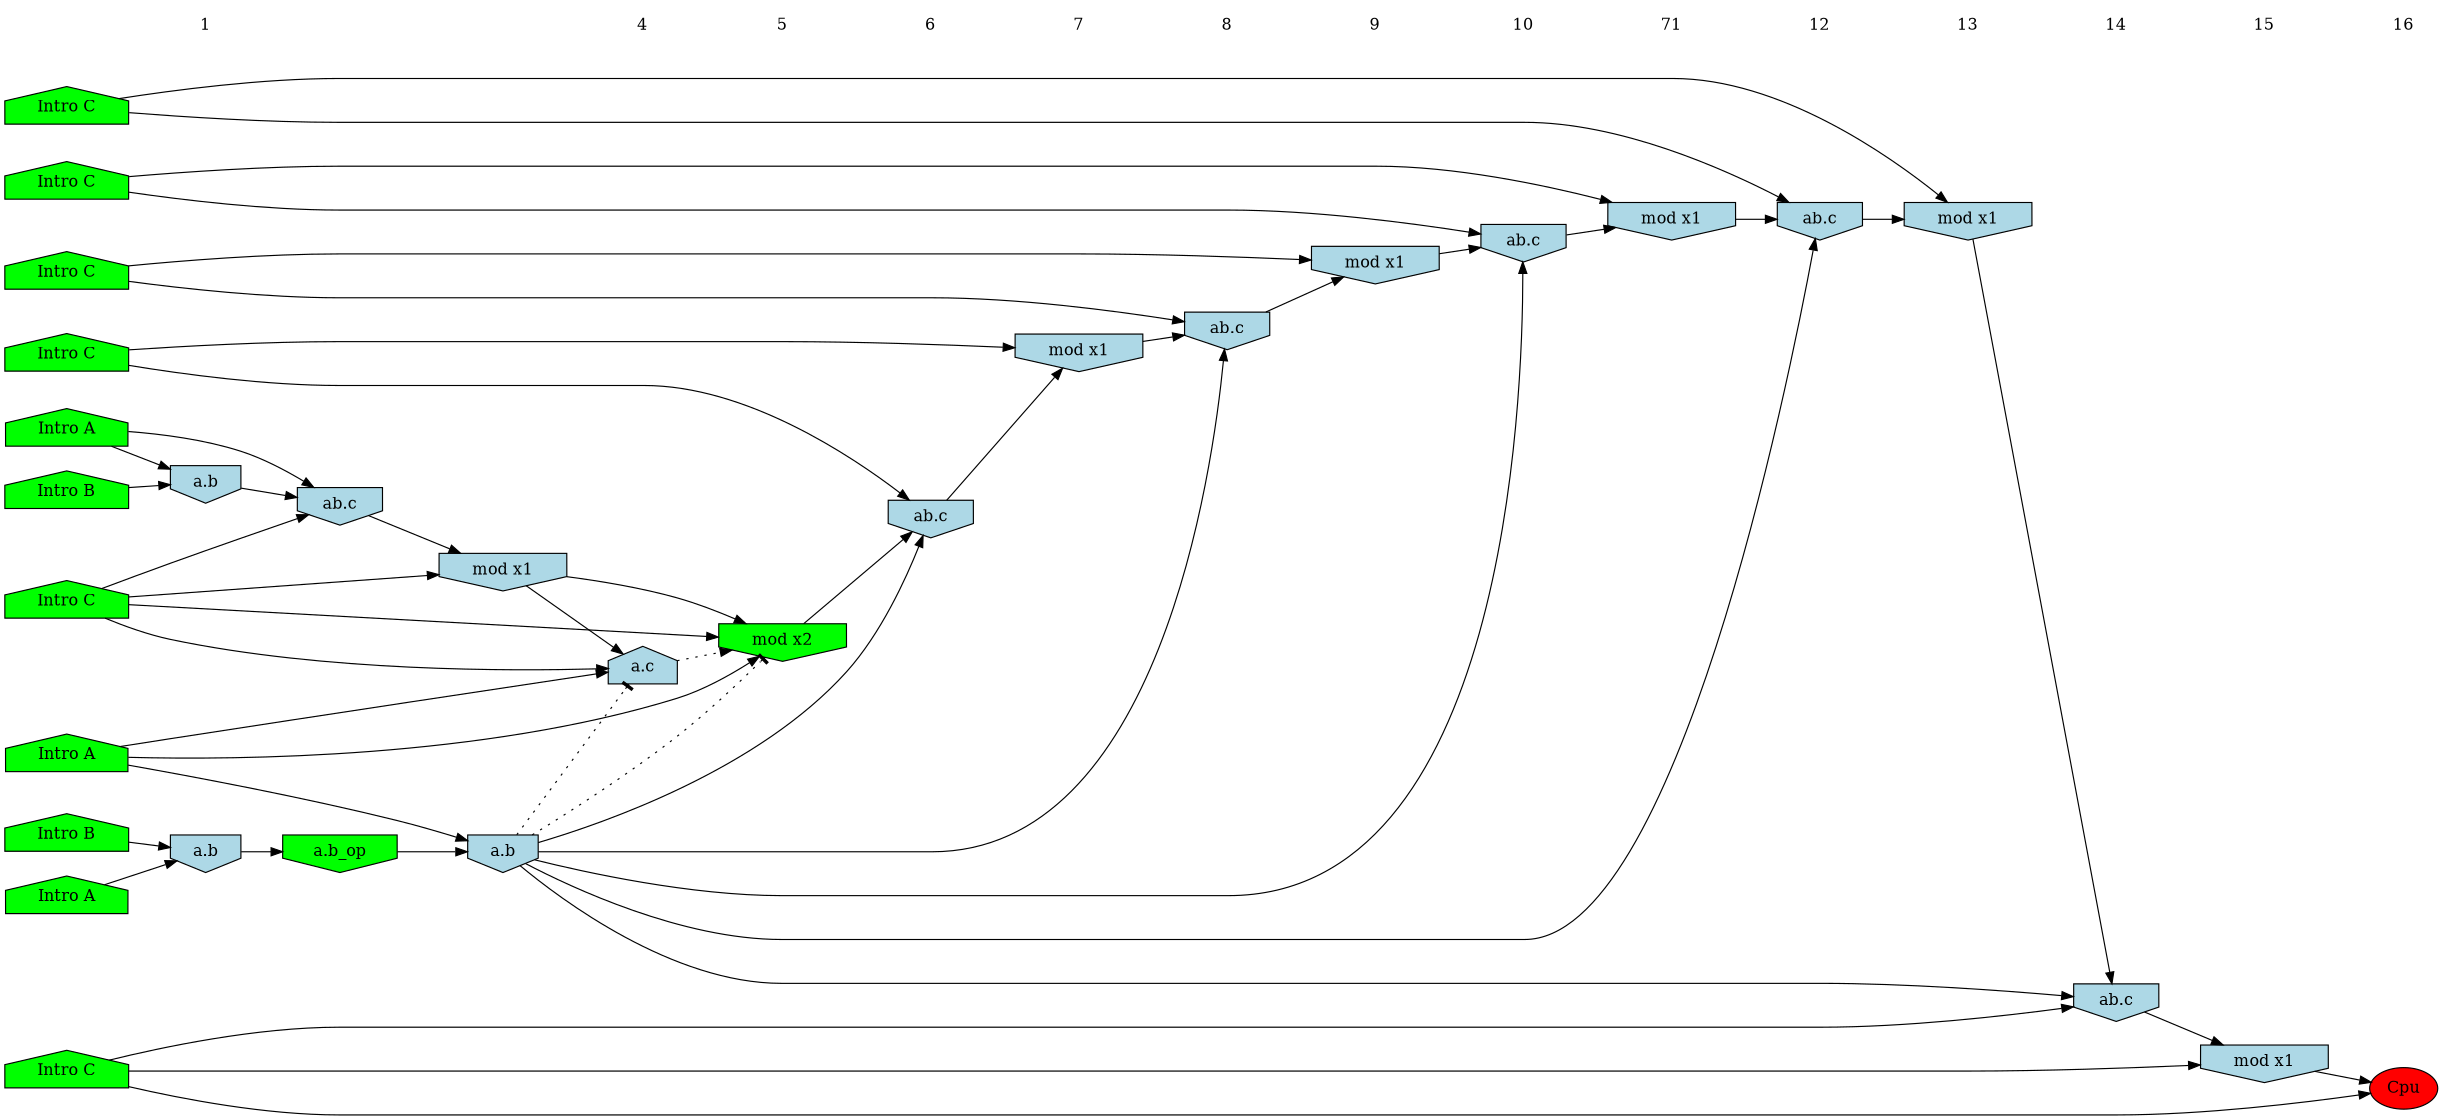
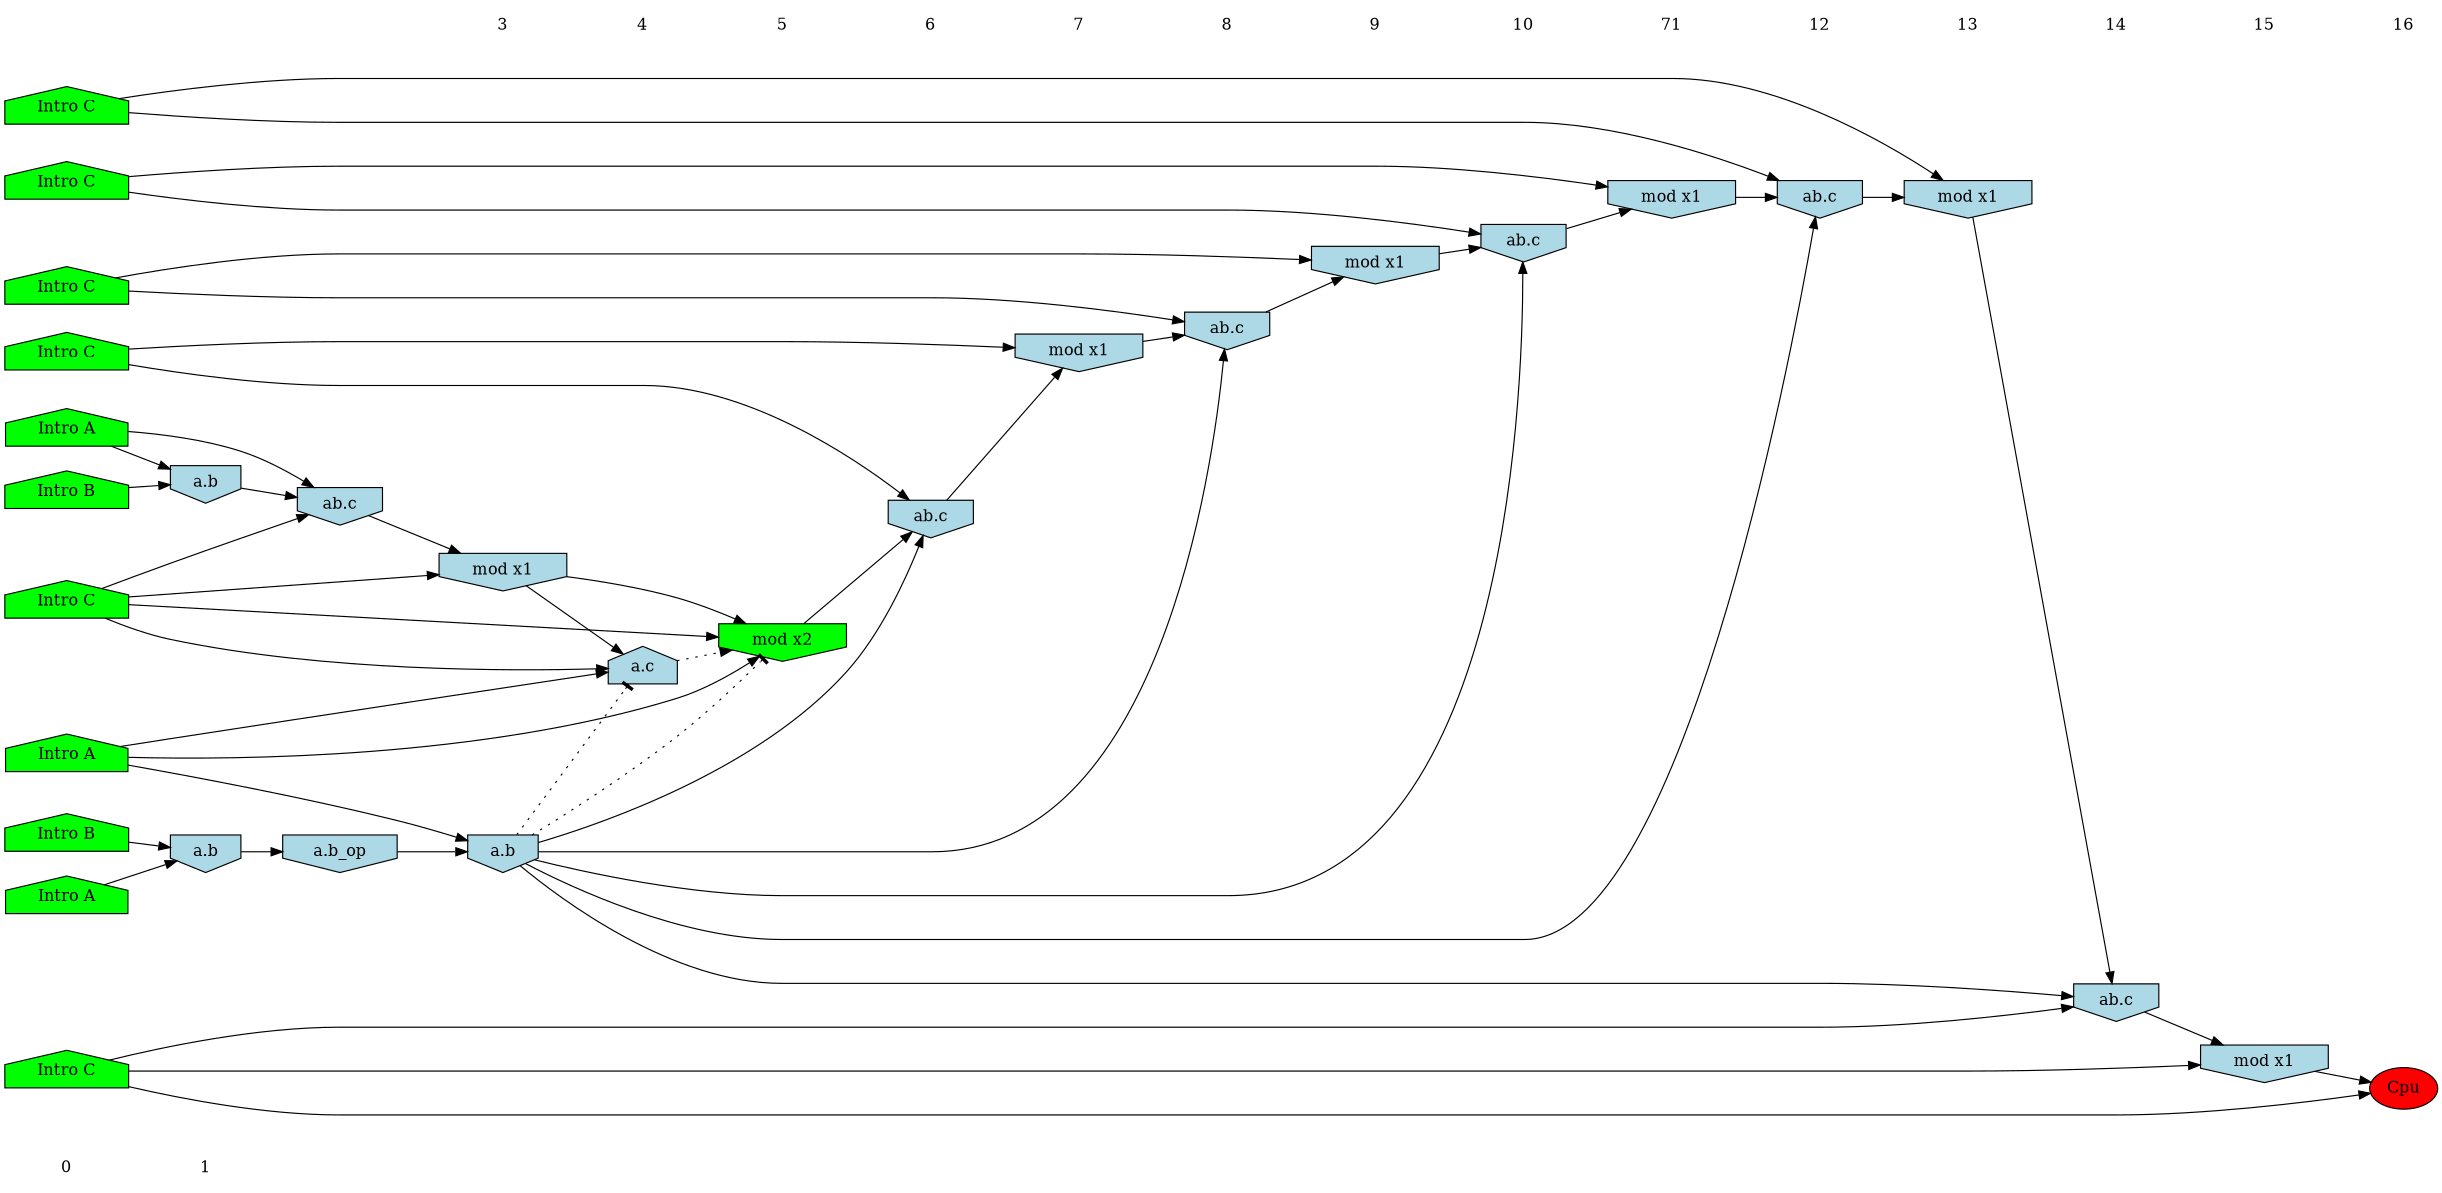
node "3": added
node "a.b_op": fillcolor green -> lightblue
node "0": added
